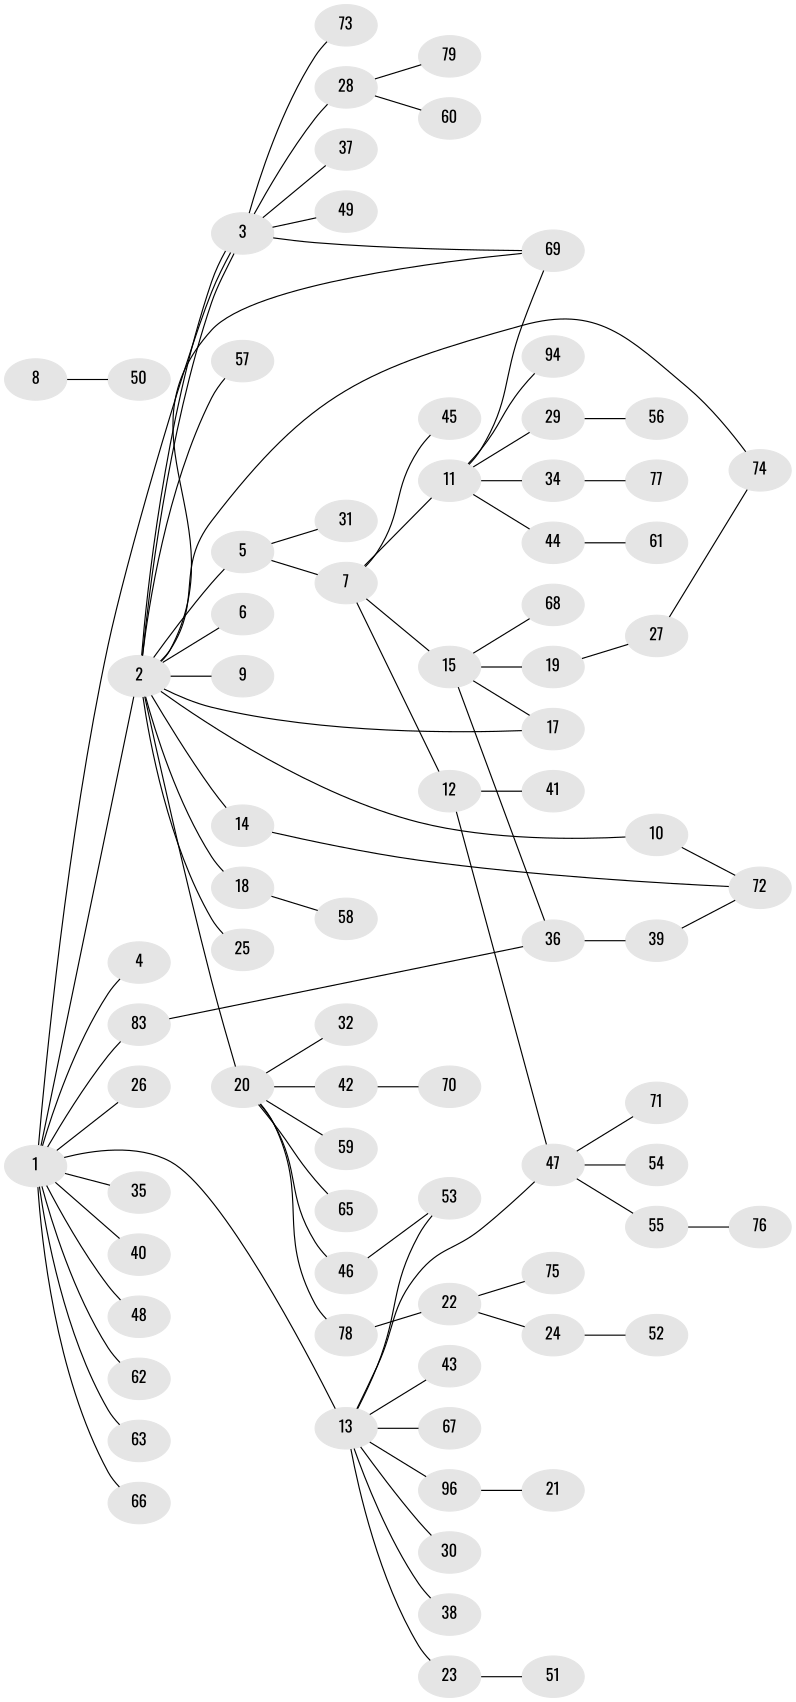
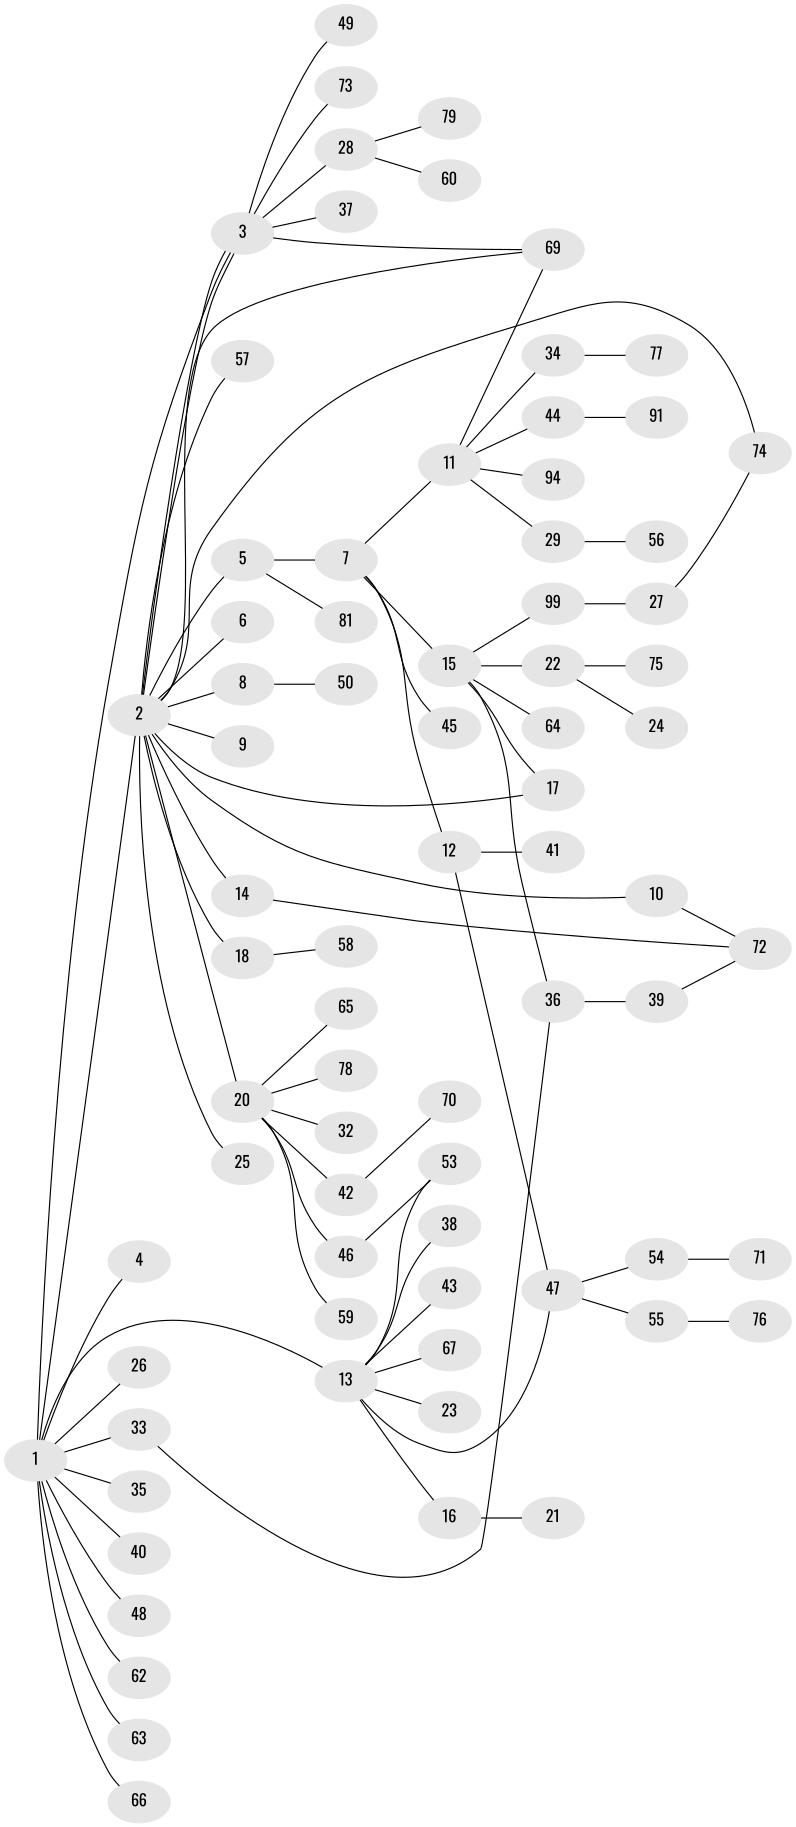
node "31": label "31" -> "81"
node "61": label "61" -> "91"
node "68": label "68" -> "64"
node "19": label "19" -> "99"
edge "8" -- "2": added
node "83": label "83" -> "33"
edge "71" -- "47": now "71" -- "54"
edge "22" -- "78": now "22" -- "15"
node "52": removed
node "96": label "96" -> "16"
node "30": removed
node "51": removed
